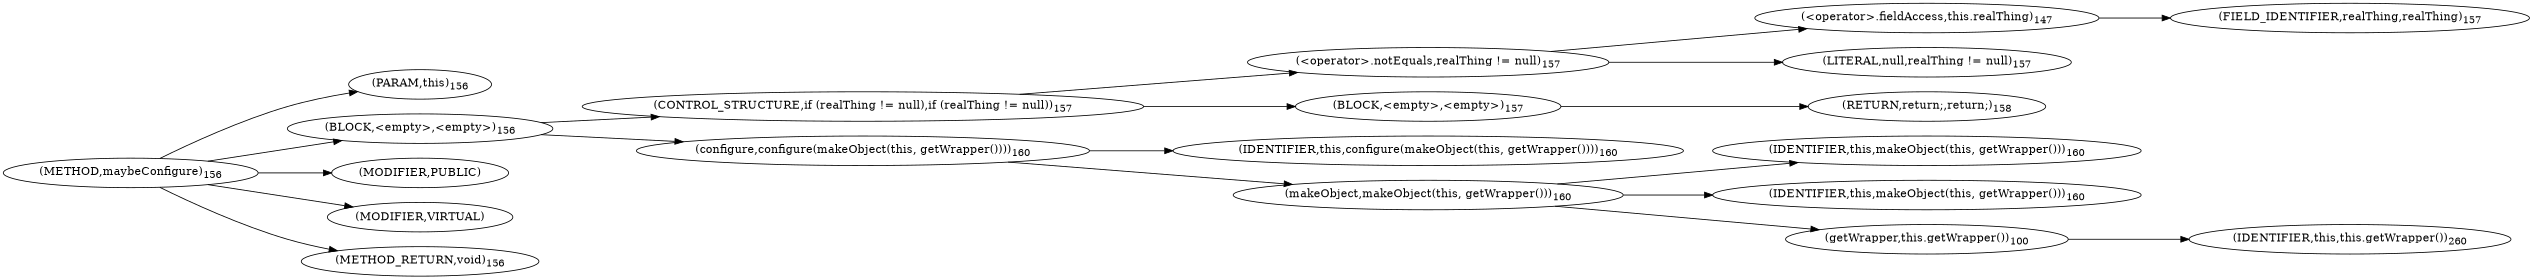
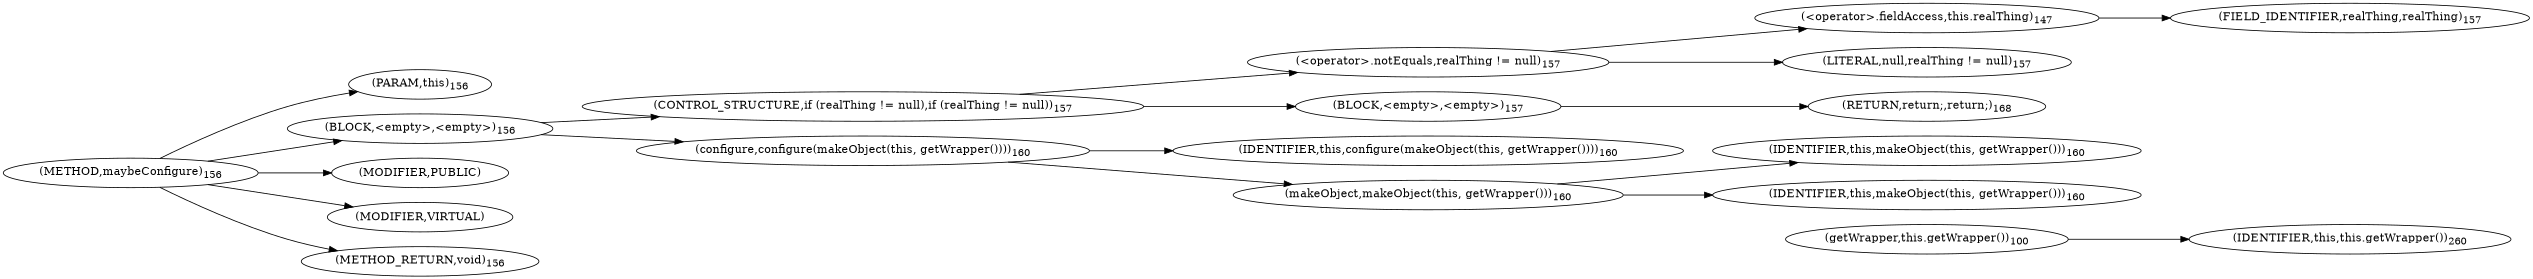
node "(RETURN,return;,return;)": text "158" -> "168"
edge "(makeObject,makeObject(this, getWrapper()))" -> "(getWrapper,this.getWrapper())": removed
